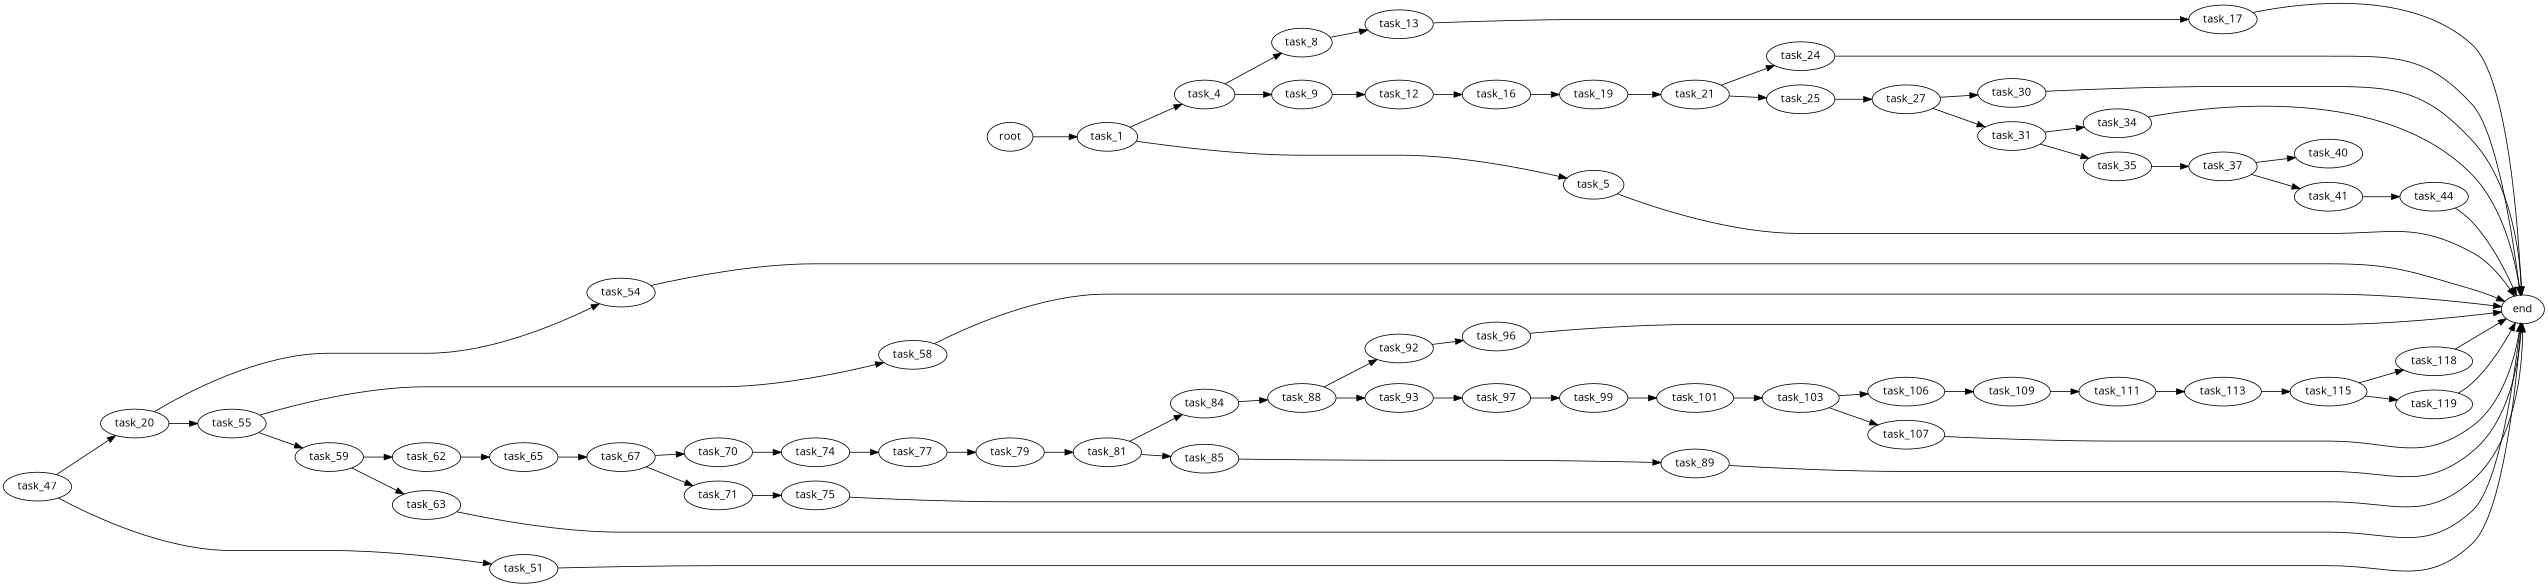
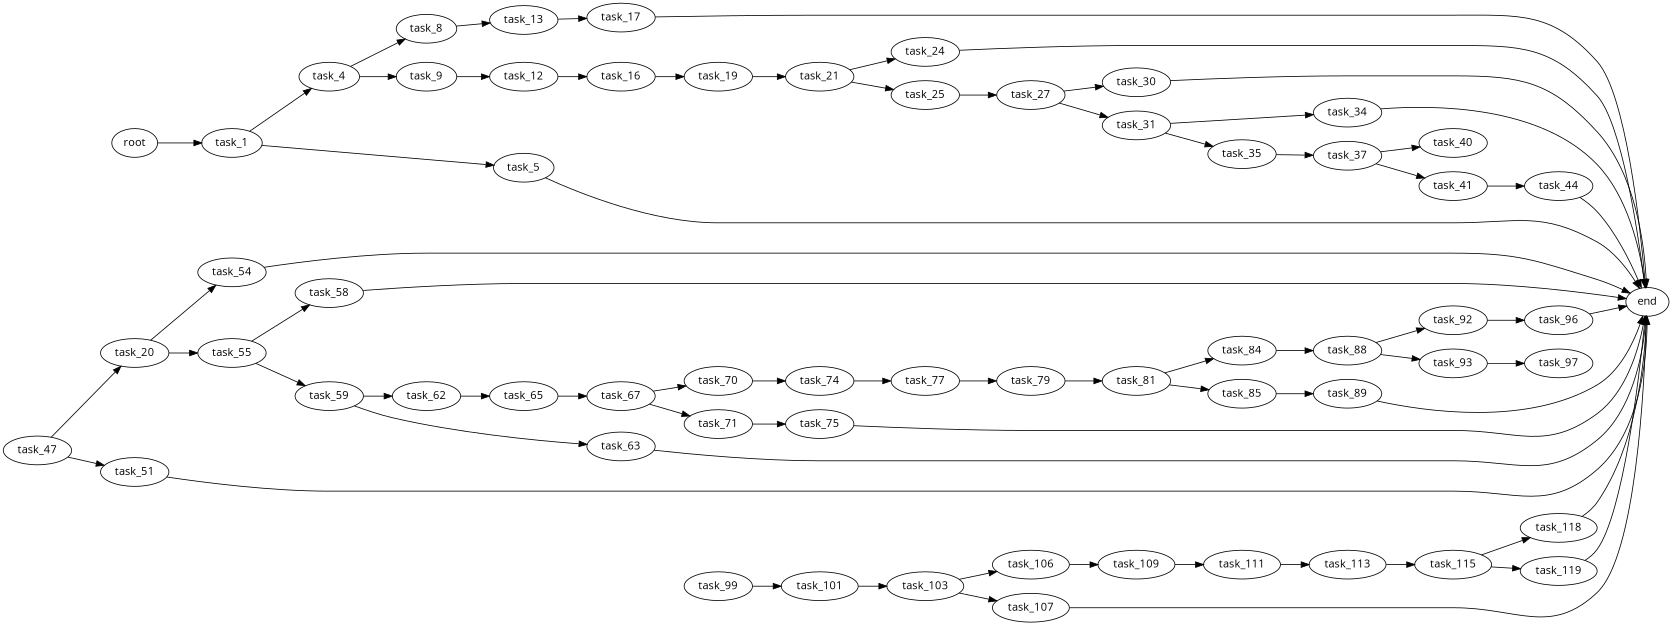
edge "task_97" -> "task_99": removed
